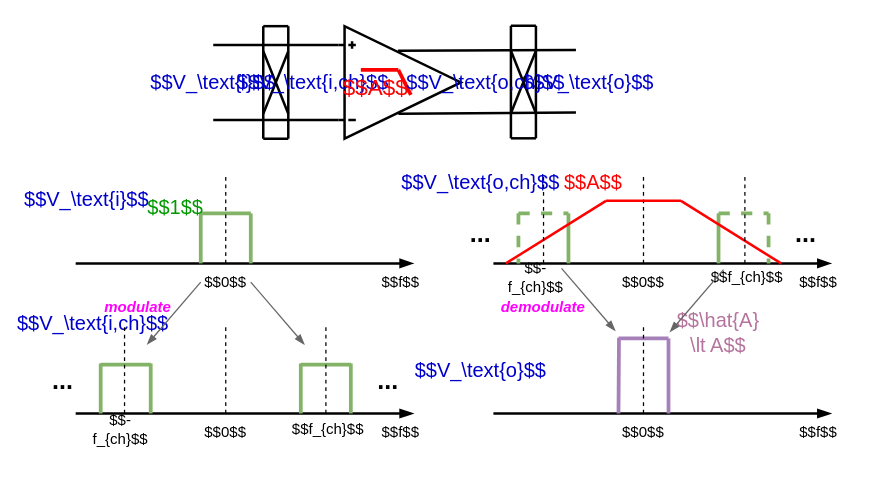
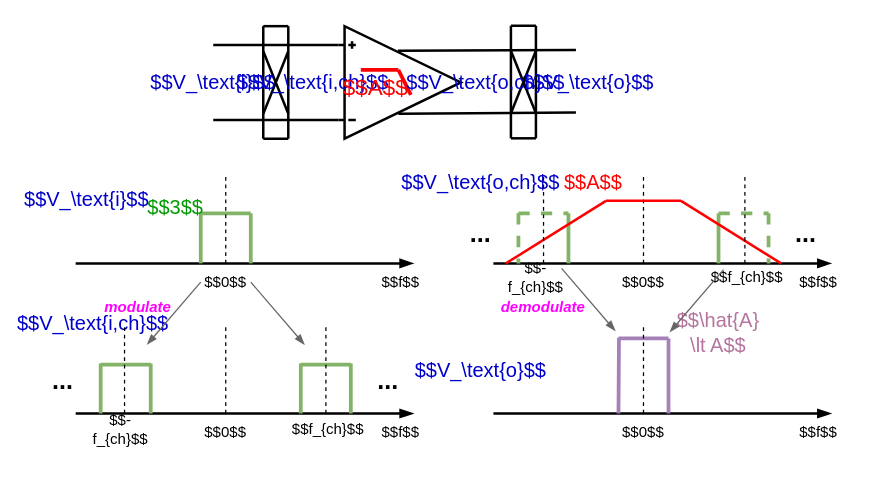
node "$$1$$": label "$$1$$" -> "$$3$$"
